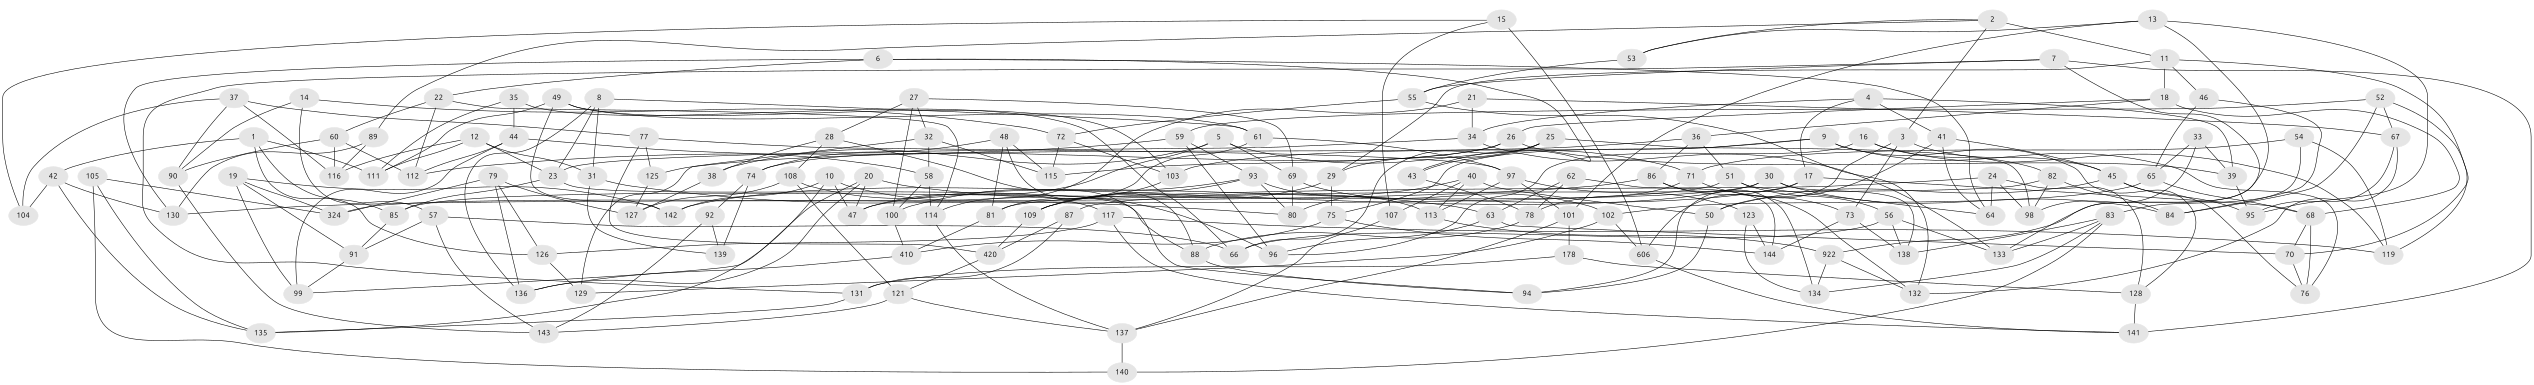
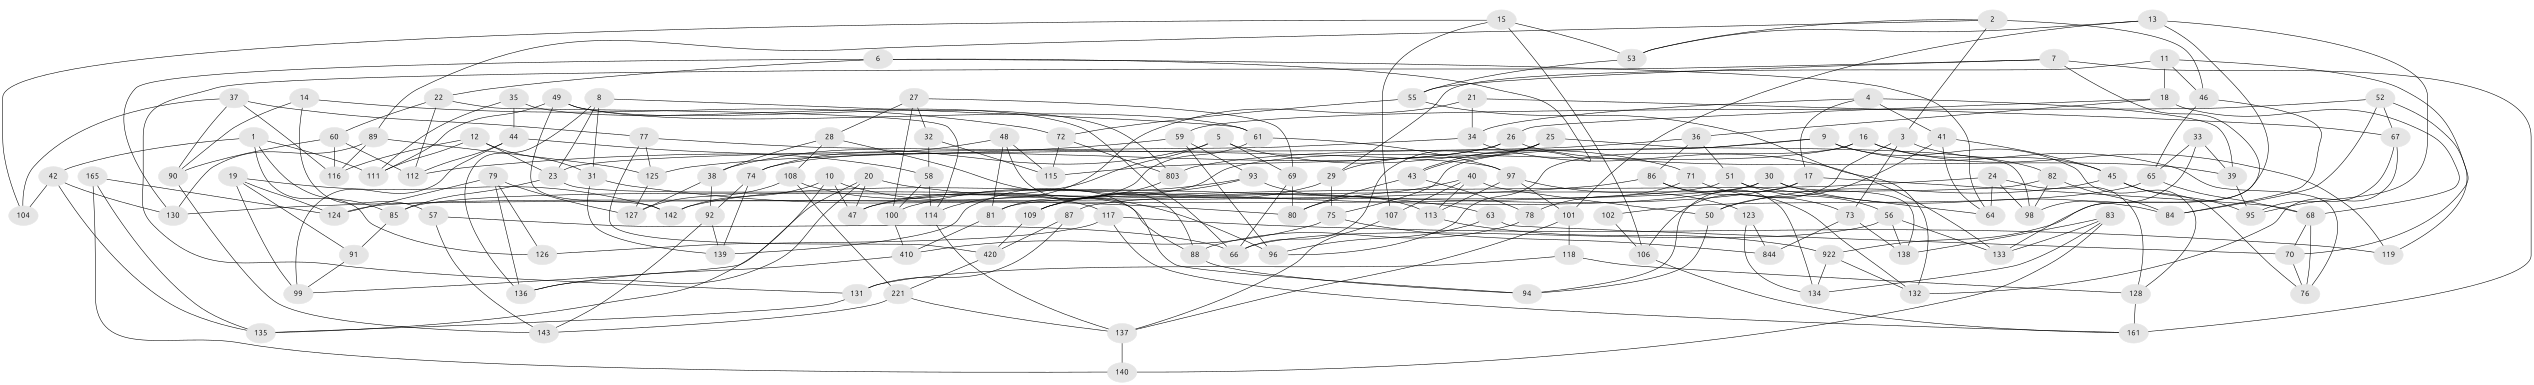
edge "15" -- "53": added
edge "2" -- "11": now "2" -- "46"
node "54": removed
edge "89" -- "125": added
edge "16" -- "139": added
node "105": label "105" -> "165"
node "103": label "103" -> "803"
node "62": removed
edge "38" -- "92": added
edge "93" -- "80": now "43" -- "80"
edge "69" -- "102": now "69" -- "66"
node "324": label "324" -> "124"
edge "57" -- "91": removed
node "178": label "178" -> "118"
node "606": label "606" -> "106"
node "144": label "144" -> "844"
node "129": removed
node "121": label "121" -> "221"
node "141": label "141" -> "161"
